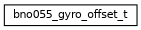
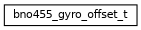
node "bno055_gyro_offset_t": label "bno055_gyro_offset_t" -> "bno455_gyro_offset_t"
